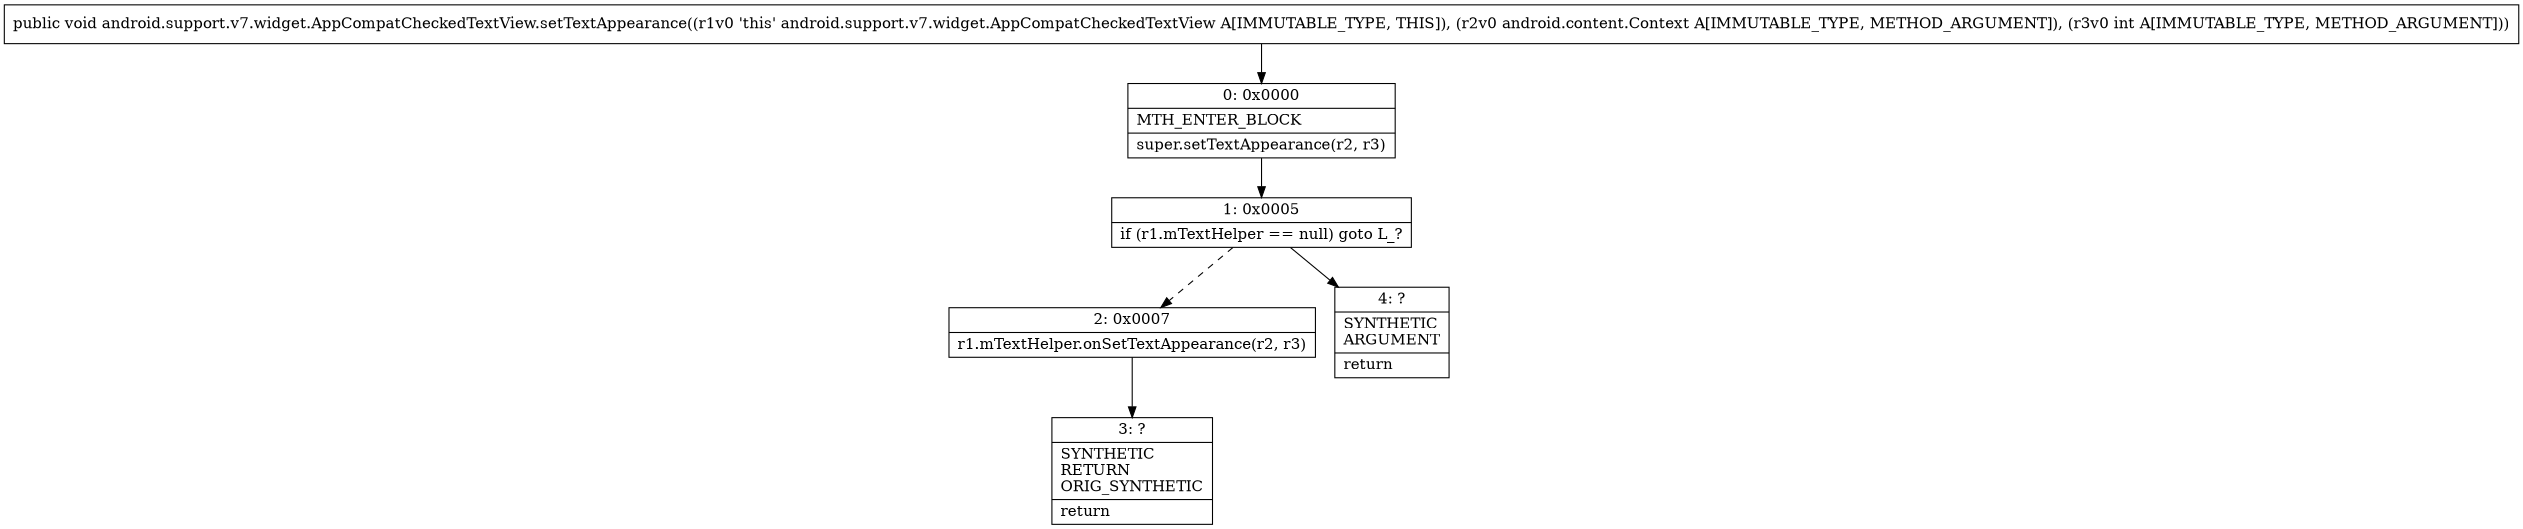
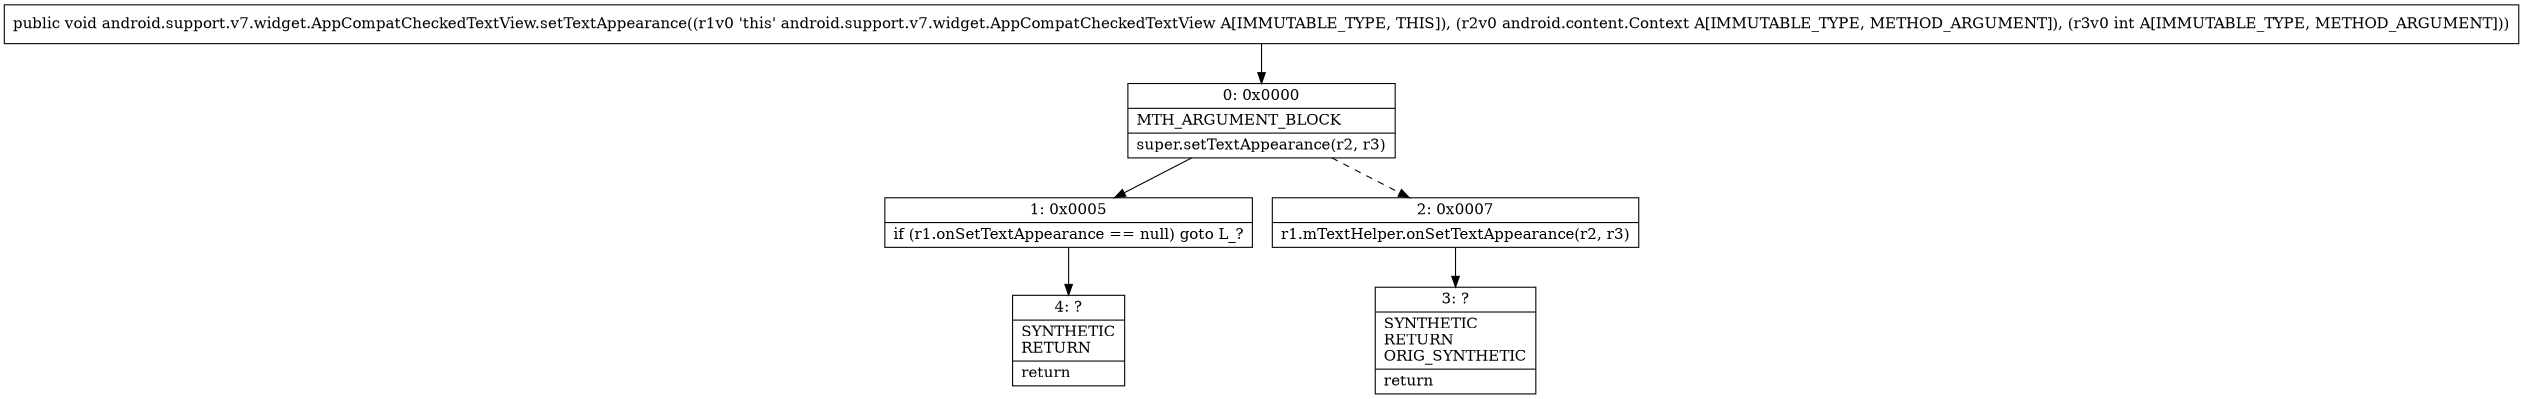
node "0: 0x0000": text "MTH_ENTER_BLOCK" -> "MTH_ARGUMENT_BLOCK"
node "1: 0x0005": text "if (r1.mTextHelper == null) goto L_?" -> "if (r1.onSetTextAppearance == null) goto L_?"
edge "1: 0x0005" -> "2: 0x0007": now "0: 0x0000" -> "2: 0x0007"
node "4: ?": text "ARGUMENT" -> "RETURN"
